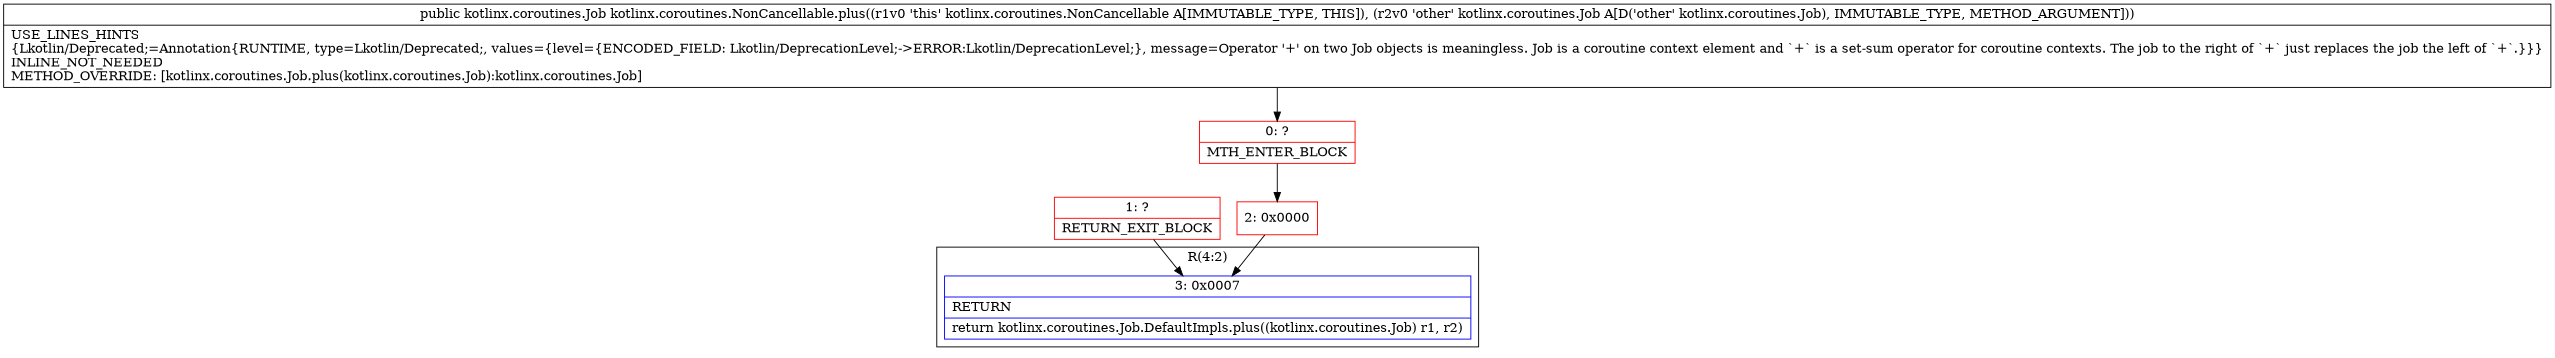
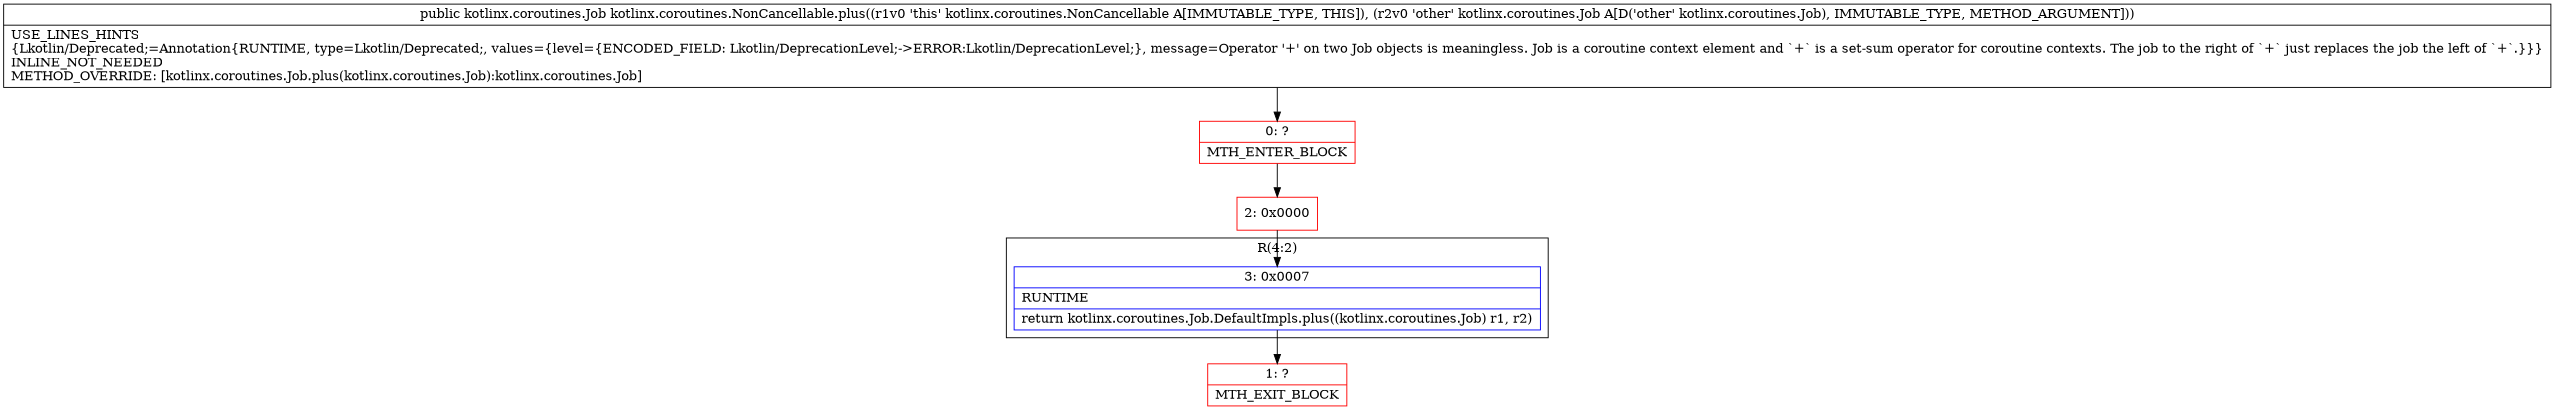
node "1: ?": text "RETURN_EXIT_BLOCK" -> "MTH_EXIT_BLOCK"
edge "1: ?" -> "3: 0x0007": reversed
node "3: 0x0007": text "RETURN" -> "RUNTIME"
